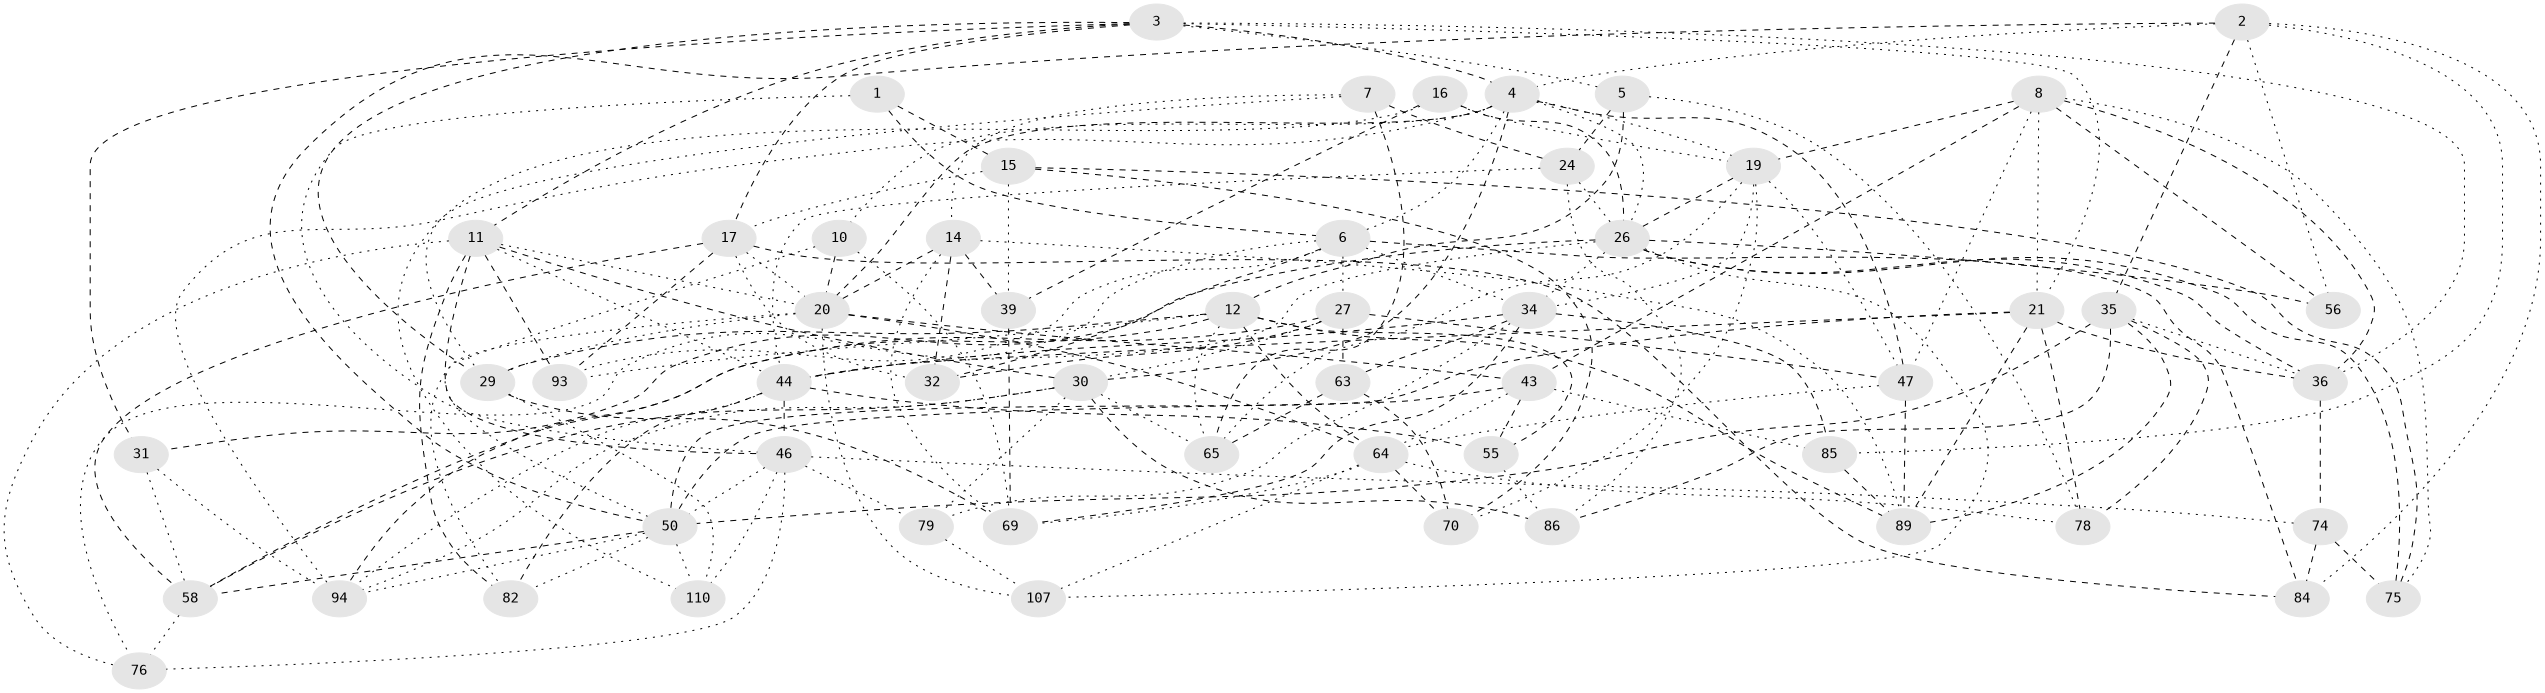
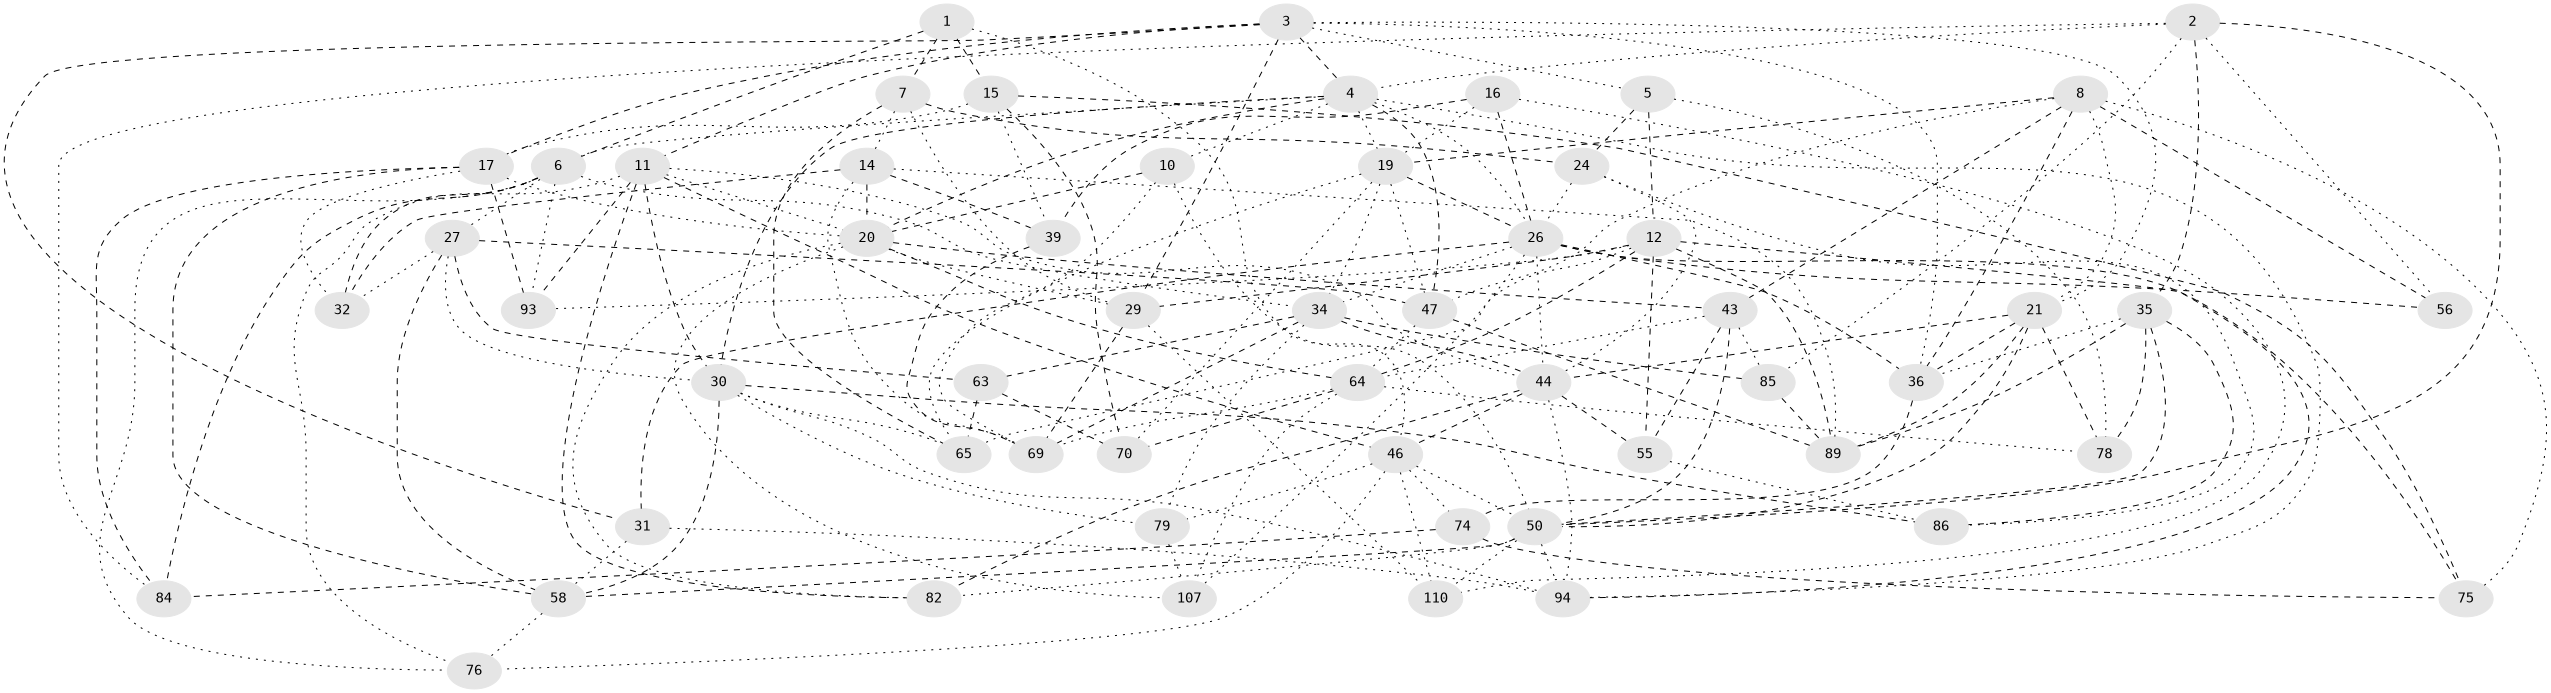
edge "1" -- "7": added
edge "27" -- "32": style dashed -> dotted
